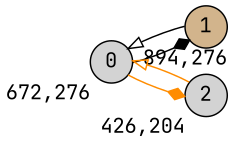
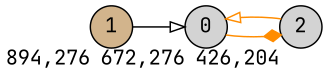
edge "0 672,276" -> "1 894,276": removed
